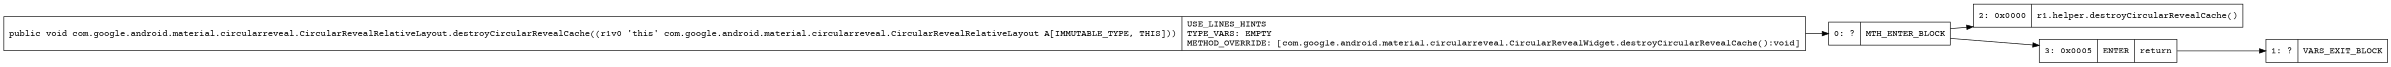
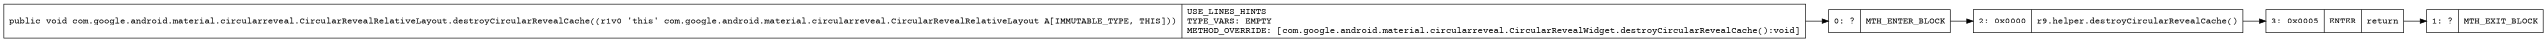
node "2: 0x0000": text "r1.helper.destroyCircularRevealCache()" -> "r9.helper.destroyCircularRevealCache()"
edge "0: ?" -> "3: 0x0005": now "2: 0x0000" -> "3: 0x0005"
node "1: ?": text "VARS_EXIT_BLOCK" -> "MTH_EXIT_BLOCK"
